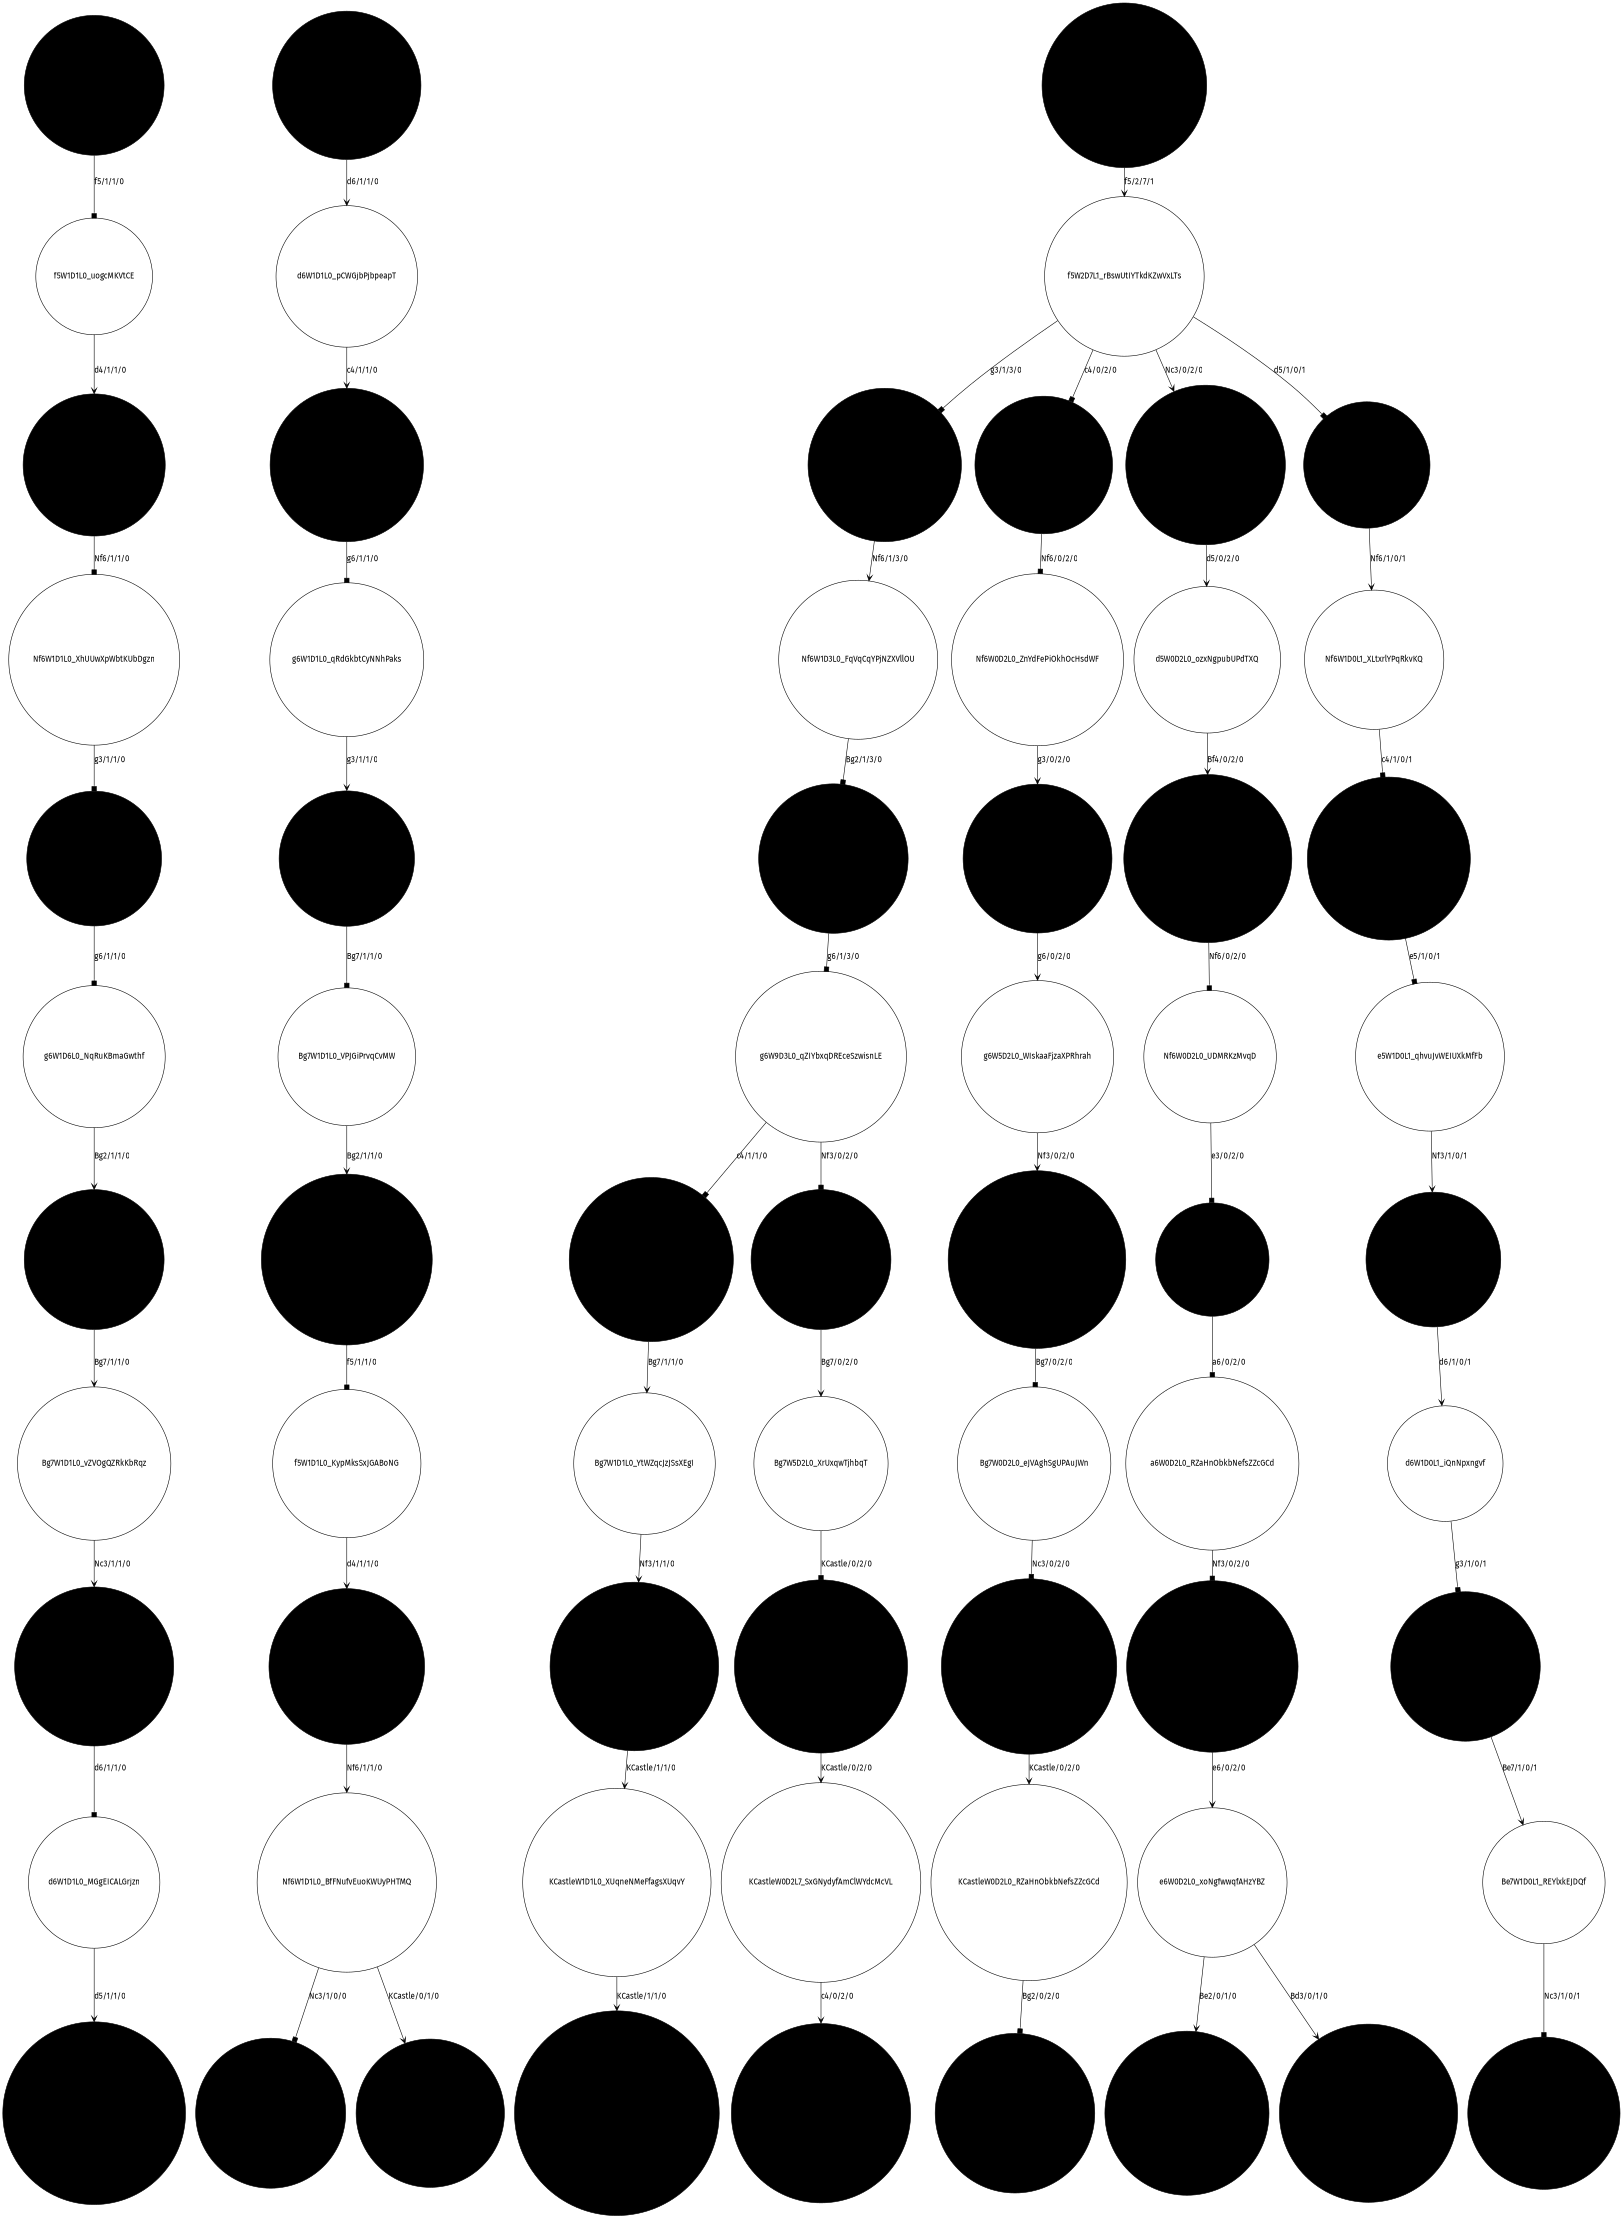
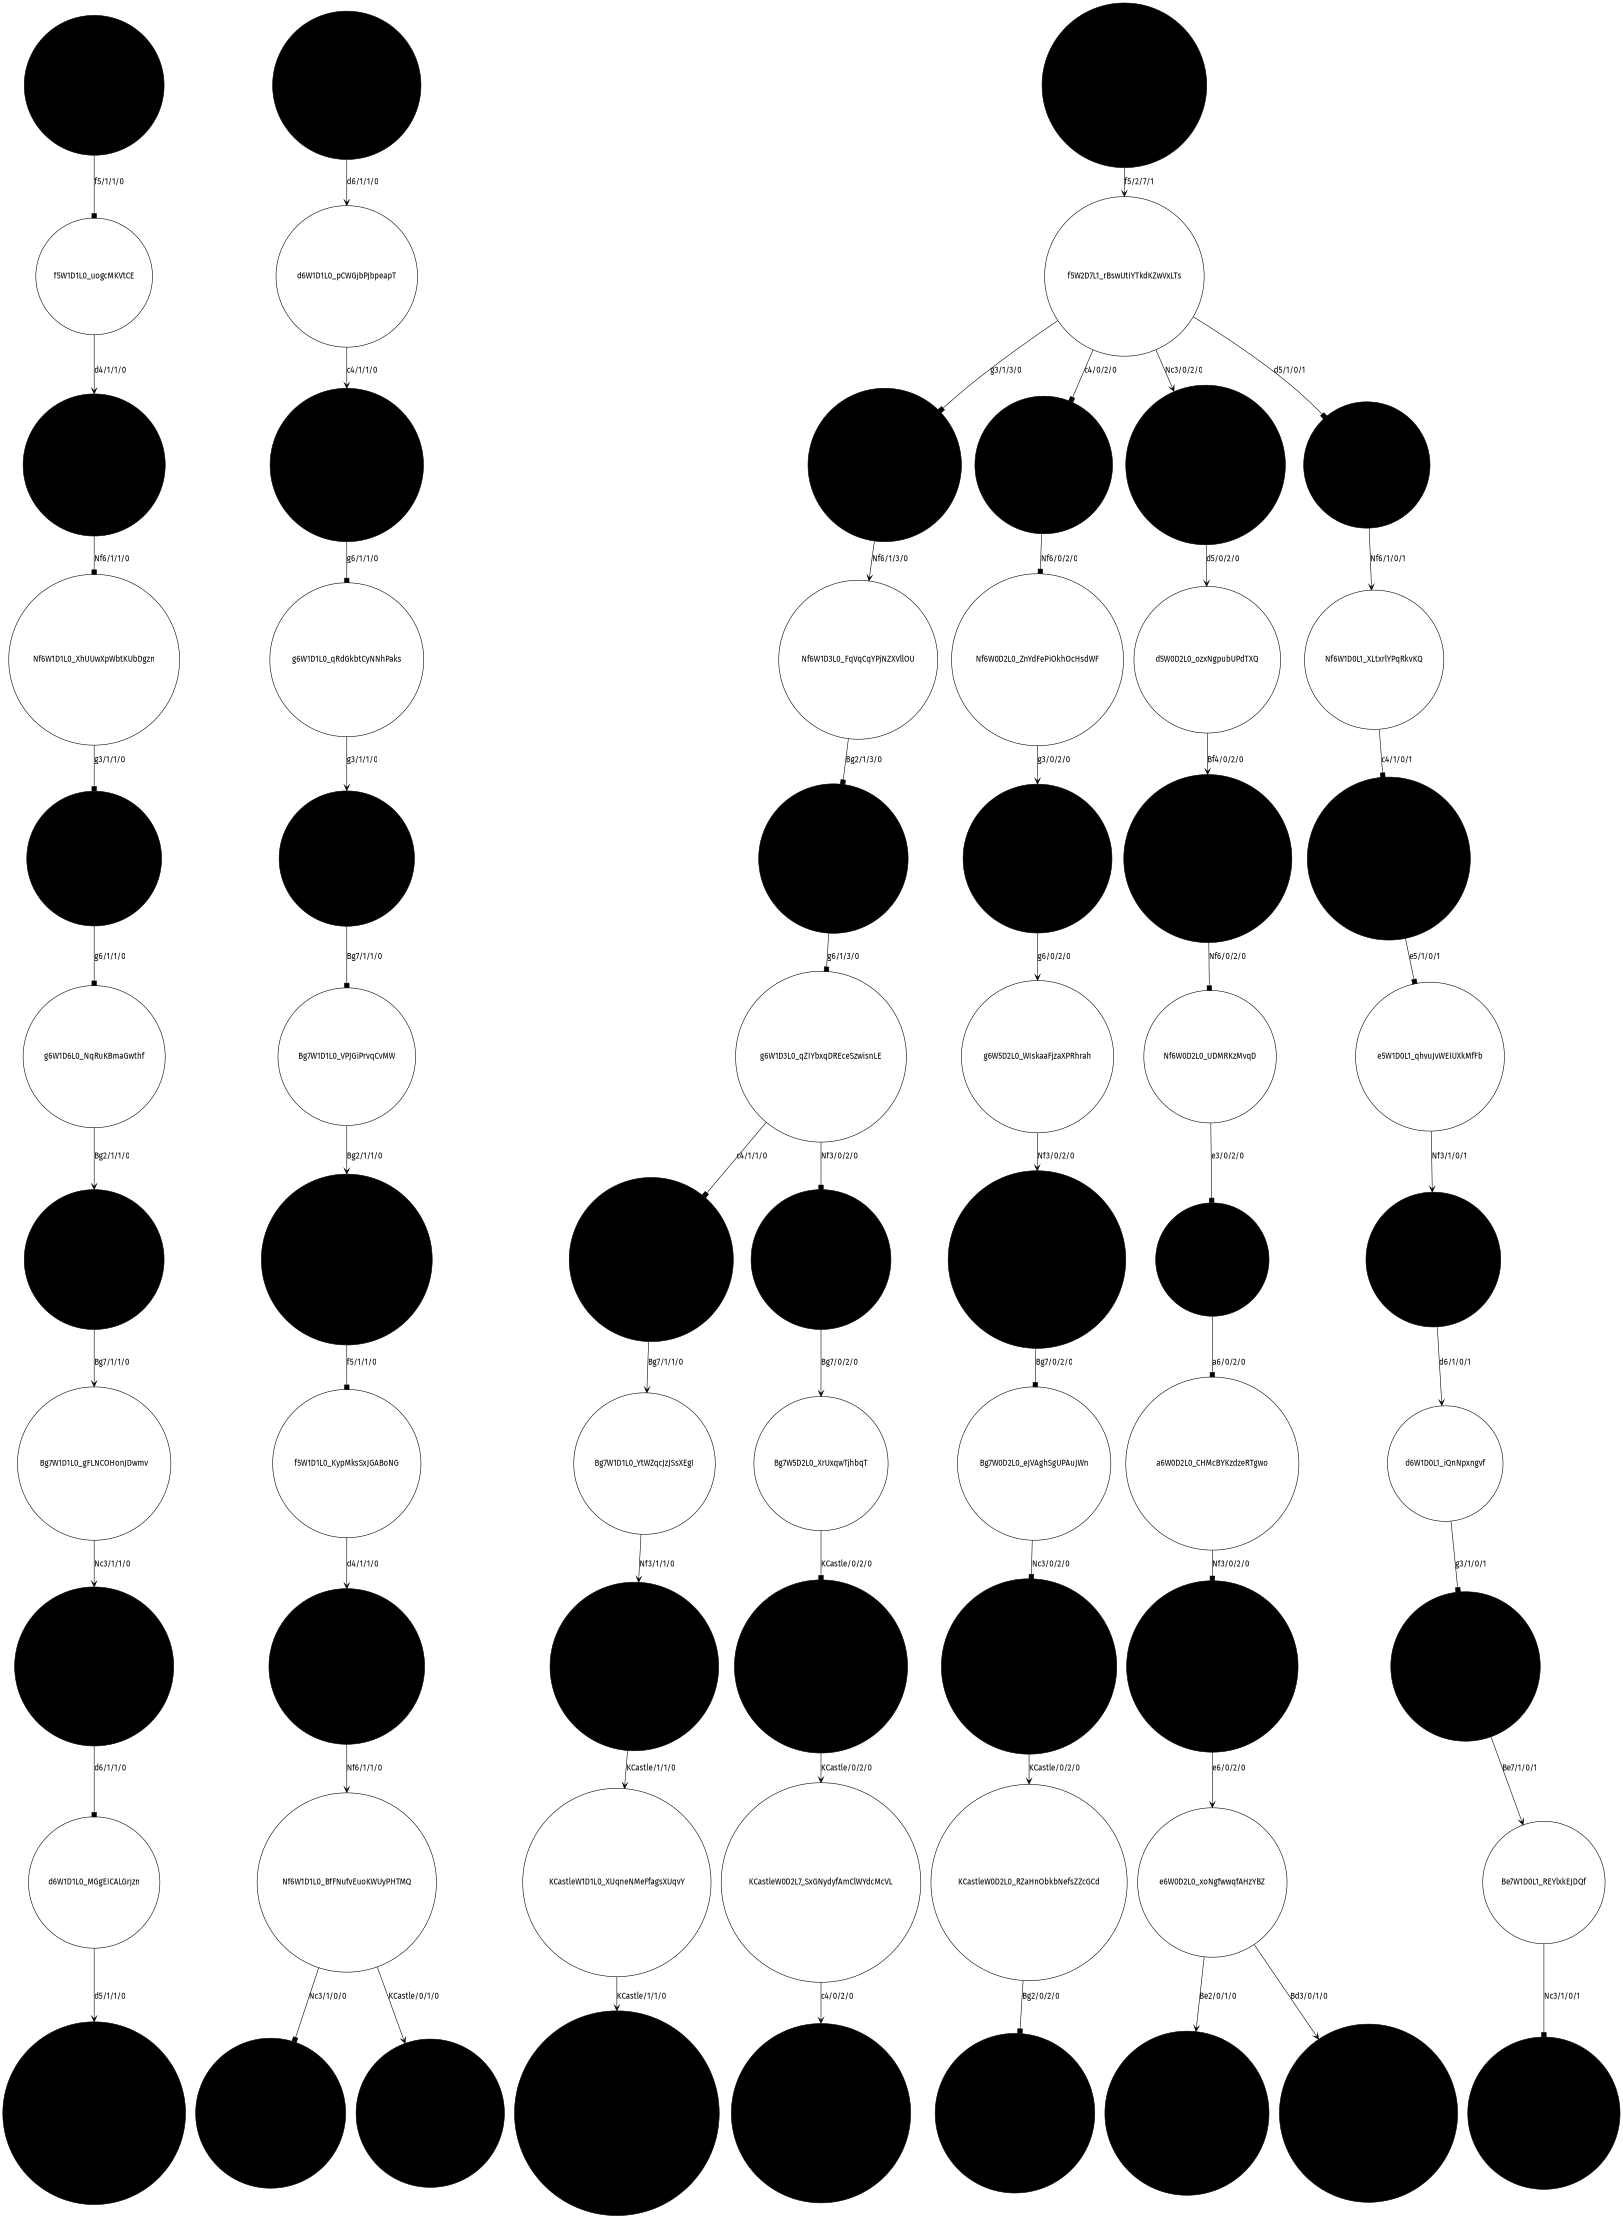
node "g6W9D3L0_qZIYbxqDREceSzwisnLE": label "g6W9D3L0_qZIYbxqDREceSzwisnLE" -> "g6W1D3L0_qZIYbxqDREceSzwisnLE"
node "Bg7W1D1L0_vZVOgQZRkKbRqz": label "Bg7W1D1L0_vZVOgQZRkKbRqz" -> "Bg7W1D1L0_gFLNCOHonJDwmv"
node "a6W0D2L0_RZaHnObkbNefsZZcGCd": label "a6W0D2L0_RZaHnObkbNefsZZcGCd" -> "a6W0D2L0_CHMcBYKzdzeRTgwo"
